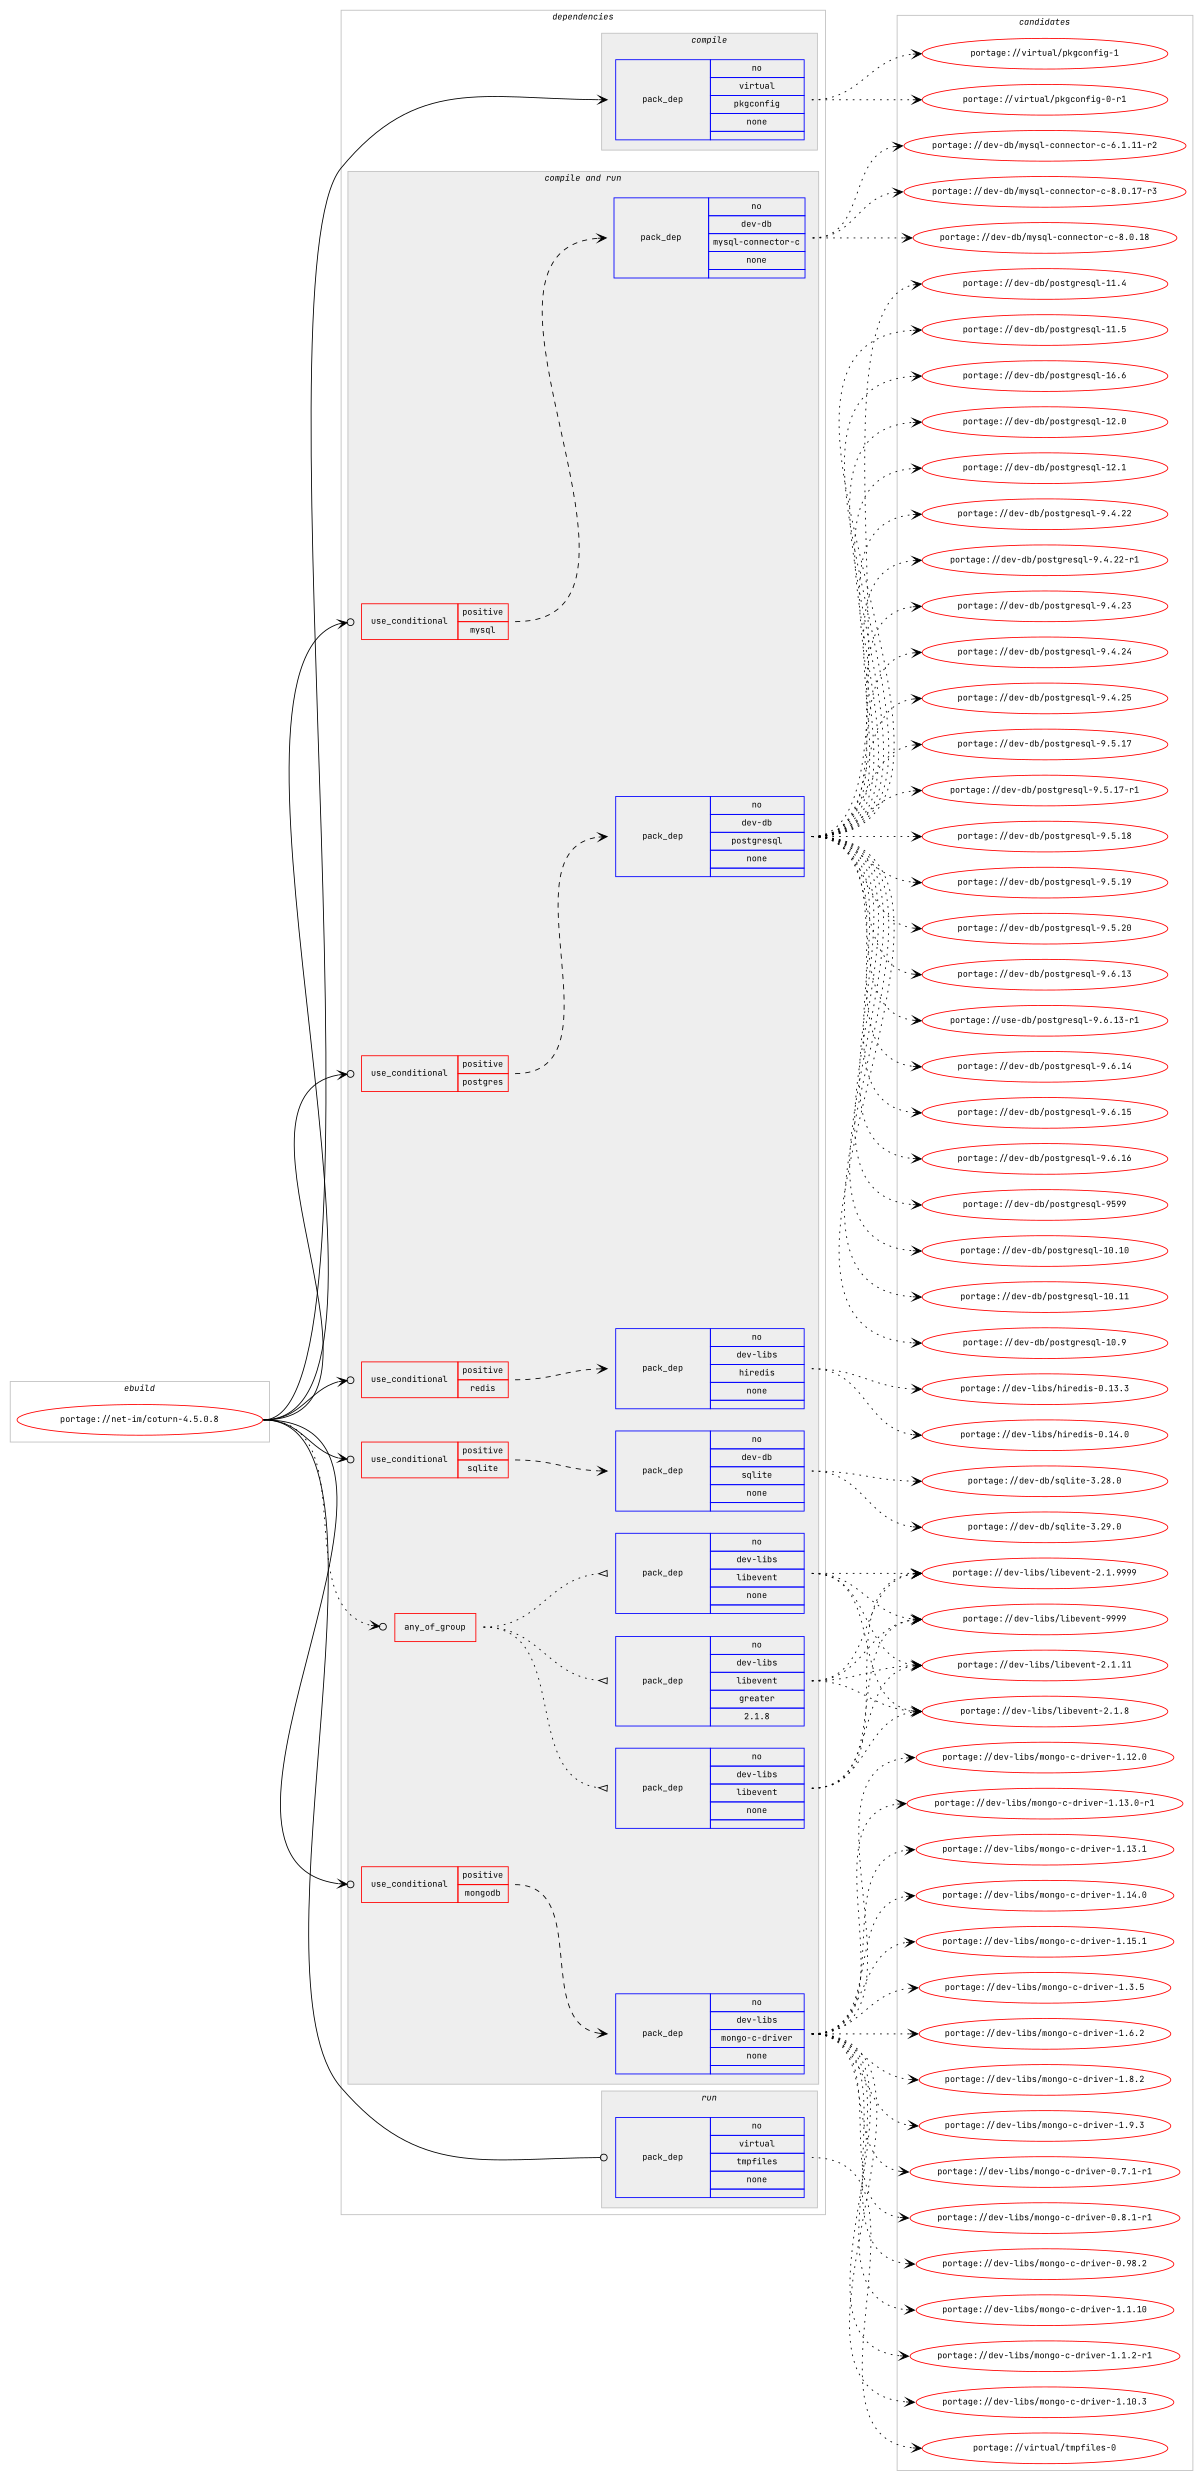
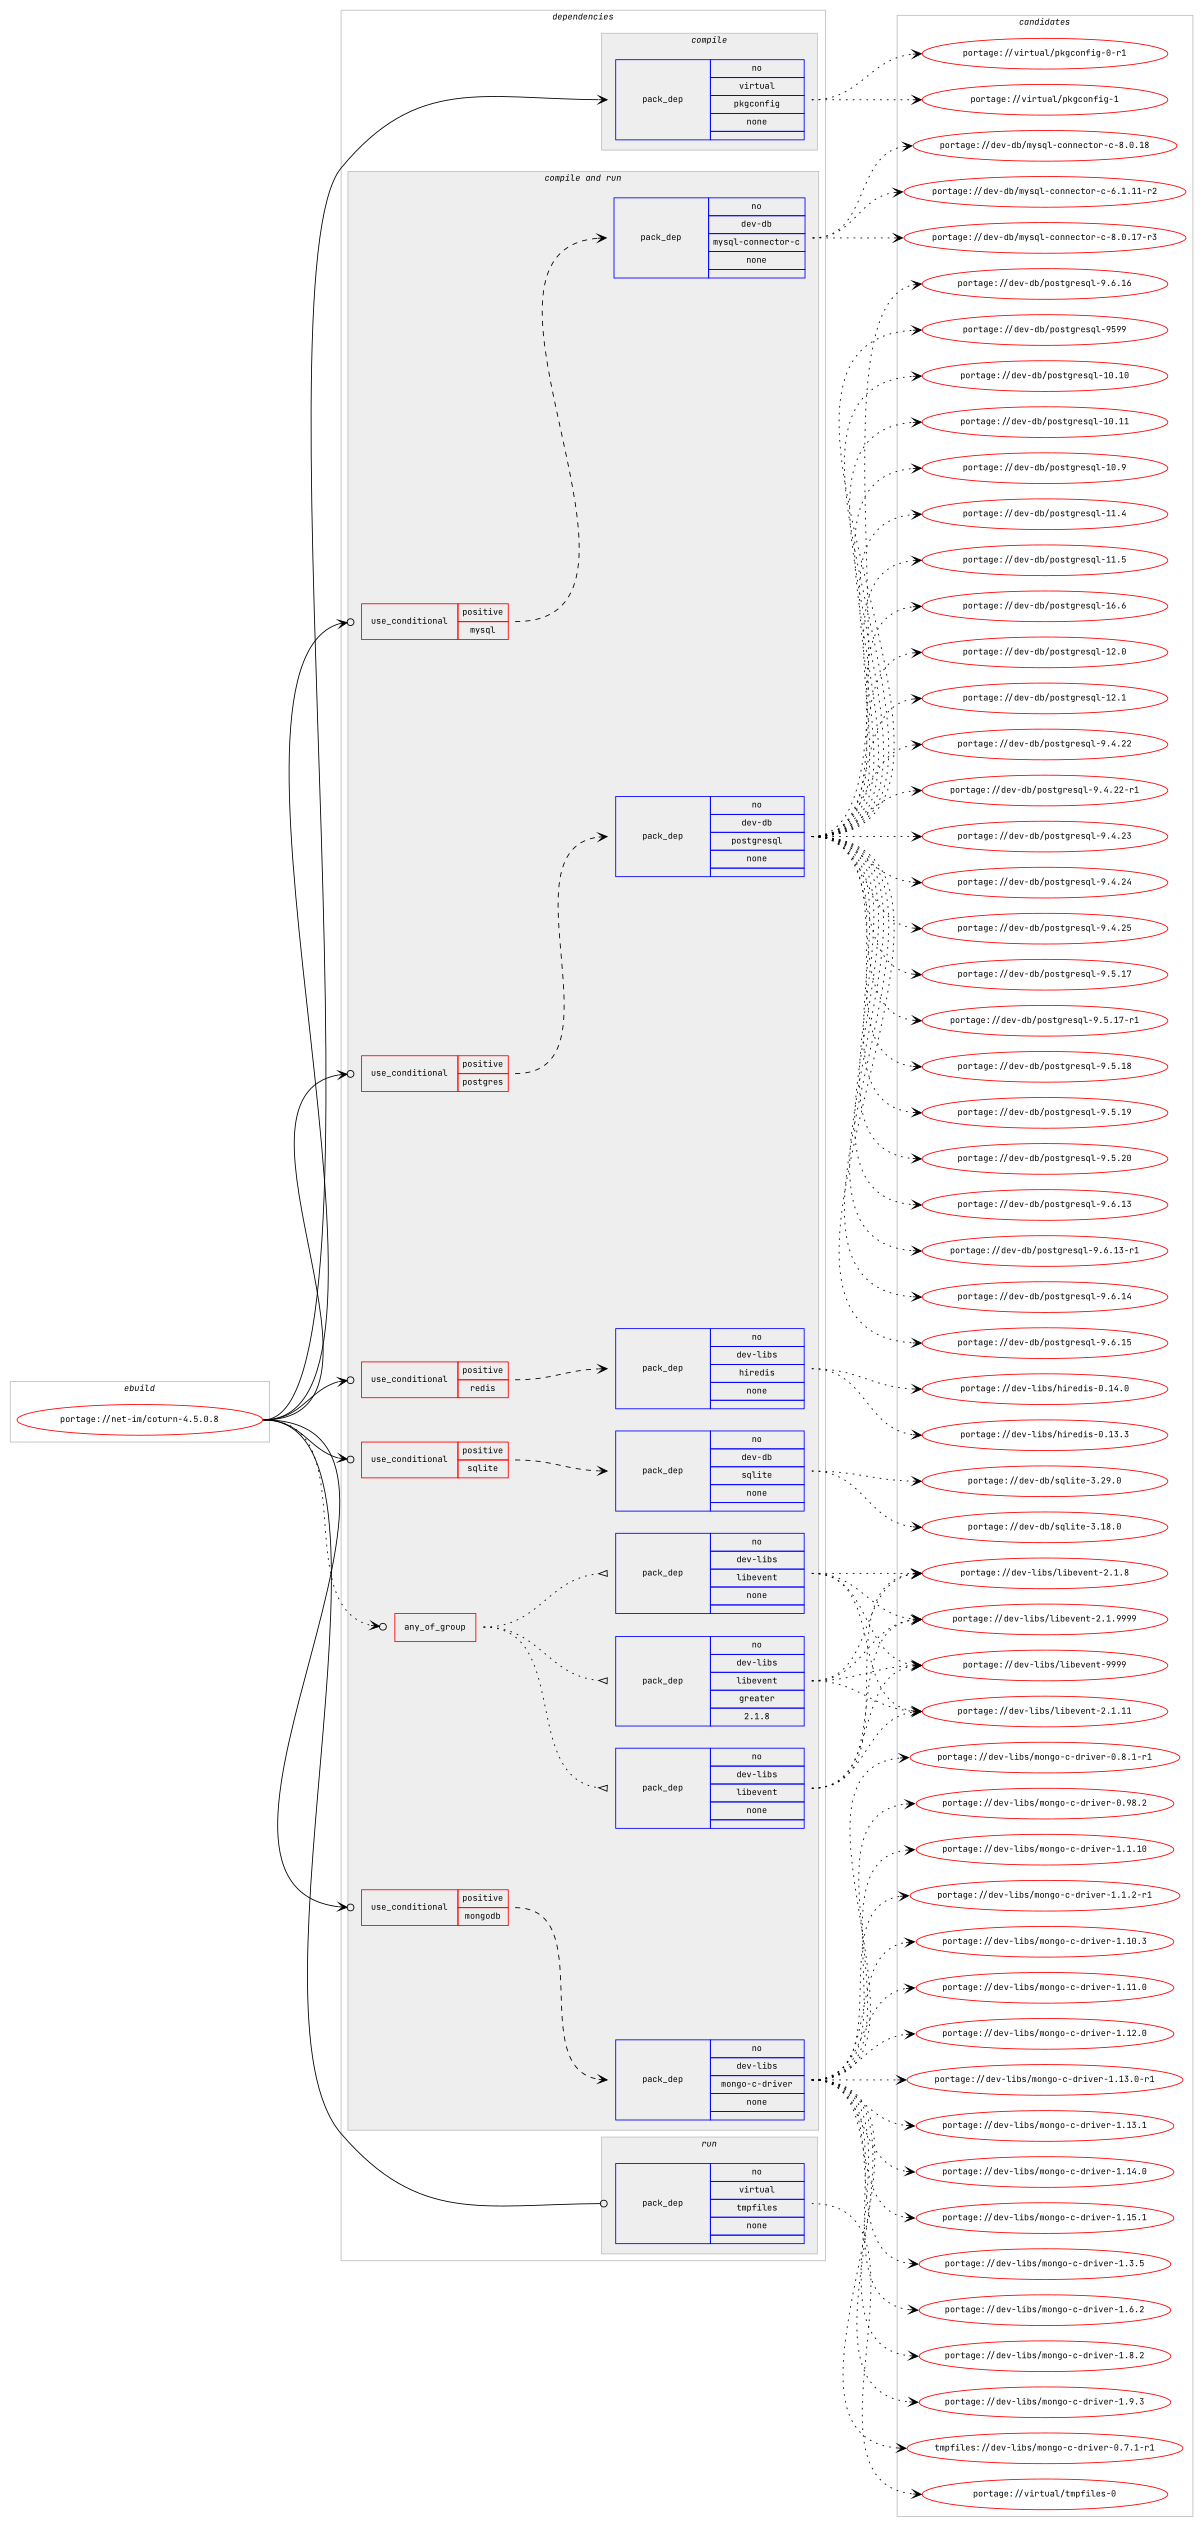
node "portage://use-db/postgresql-9.6.13-r1": label "portage://use-db/postgresql-9.6.13-r1" -> "portage://dev-db/postgresql-9.6.13-r1"
node "portage://dev-db/sqlite-3.28.0": label "portage://dev-db/sqlite-3.28.0" -> "portage://dev-db/sqlite-3.18.0"
node "portage://dev-libs/mongo-c-driver-1.11.0": added
node "portage://dev-libs/mongo-c-driver-0.7.1-r1": label "portage://dev-libs/mongo-c-driver-0.7.1-r1" -> "tmpfiles://dev-libs/mongo-c-driver-0.7.1-r1"
